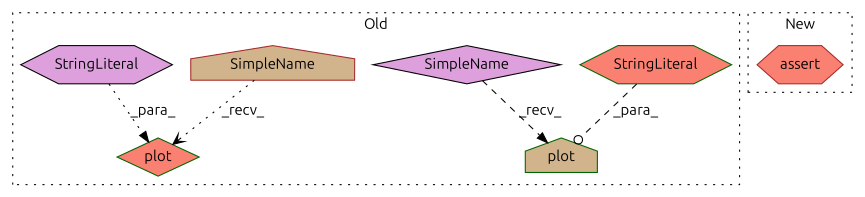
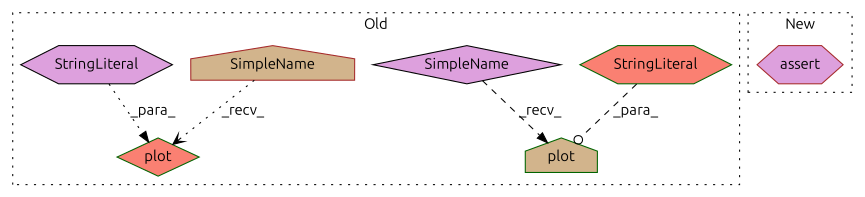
node "assert": fillcolor salmon -> plum
